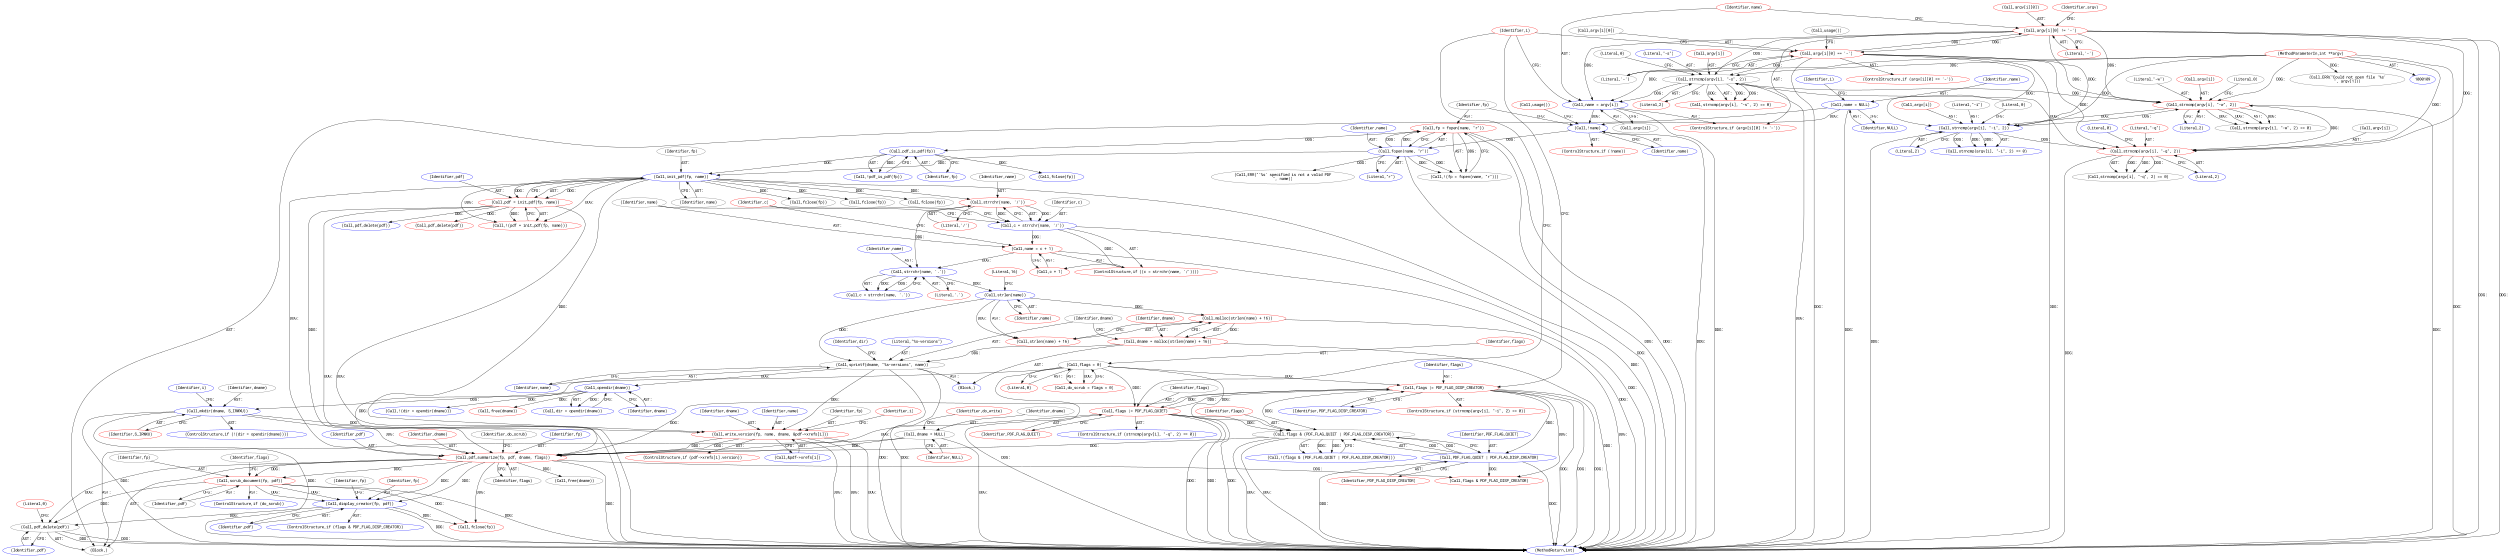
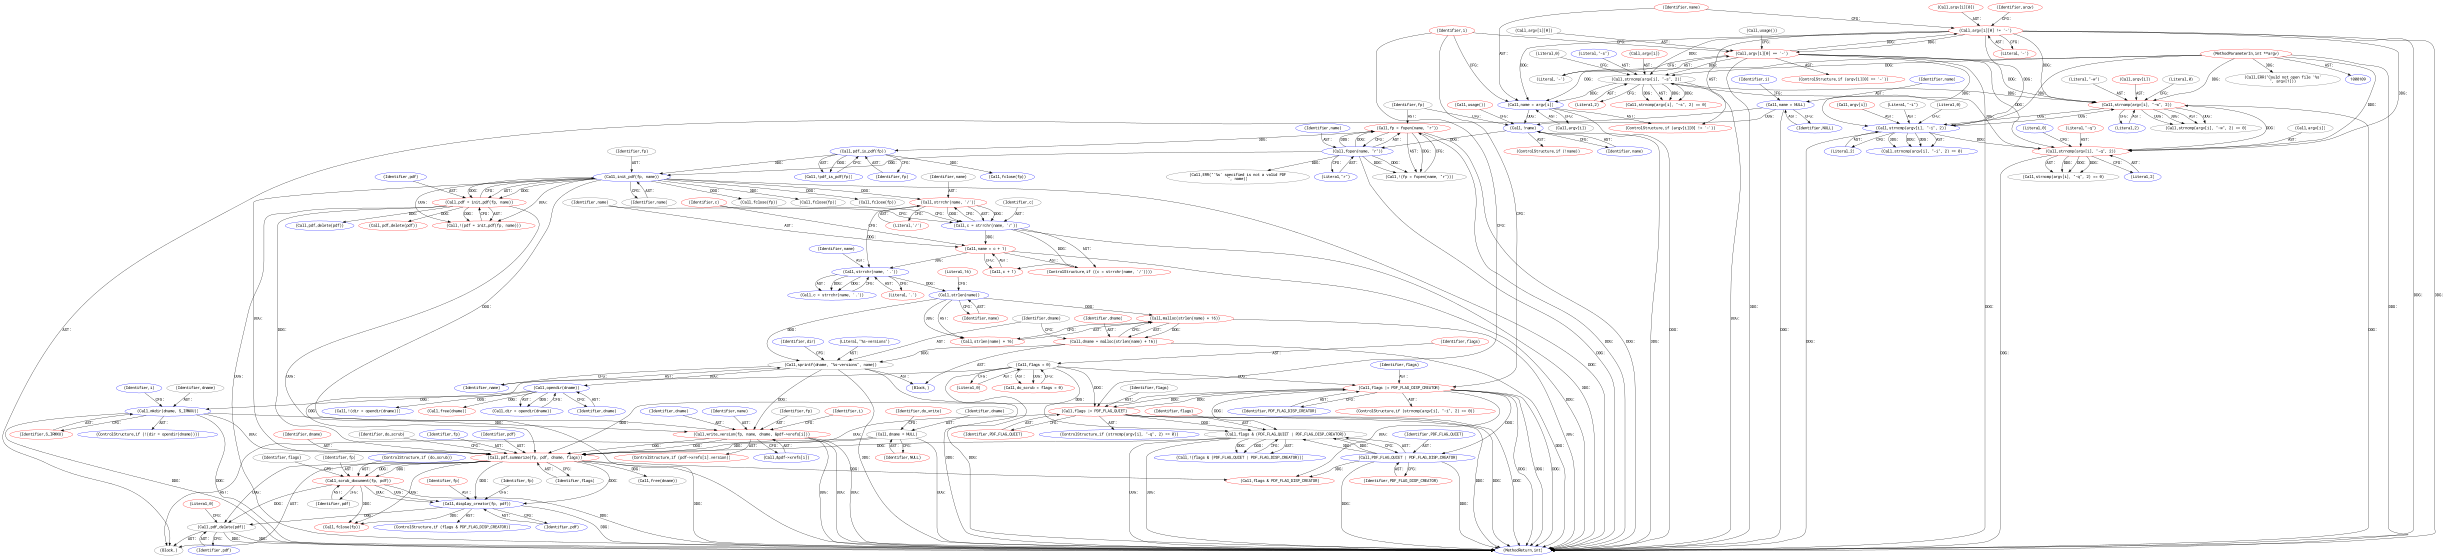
edge "(Call,scrub_document(fp, pdf))" -> "(ControlStructure,if (do_scrub))": reversed
